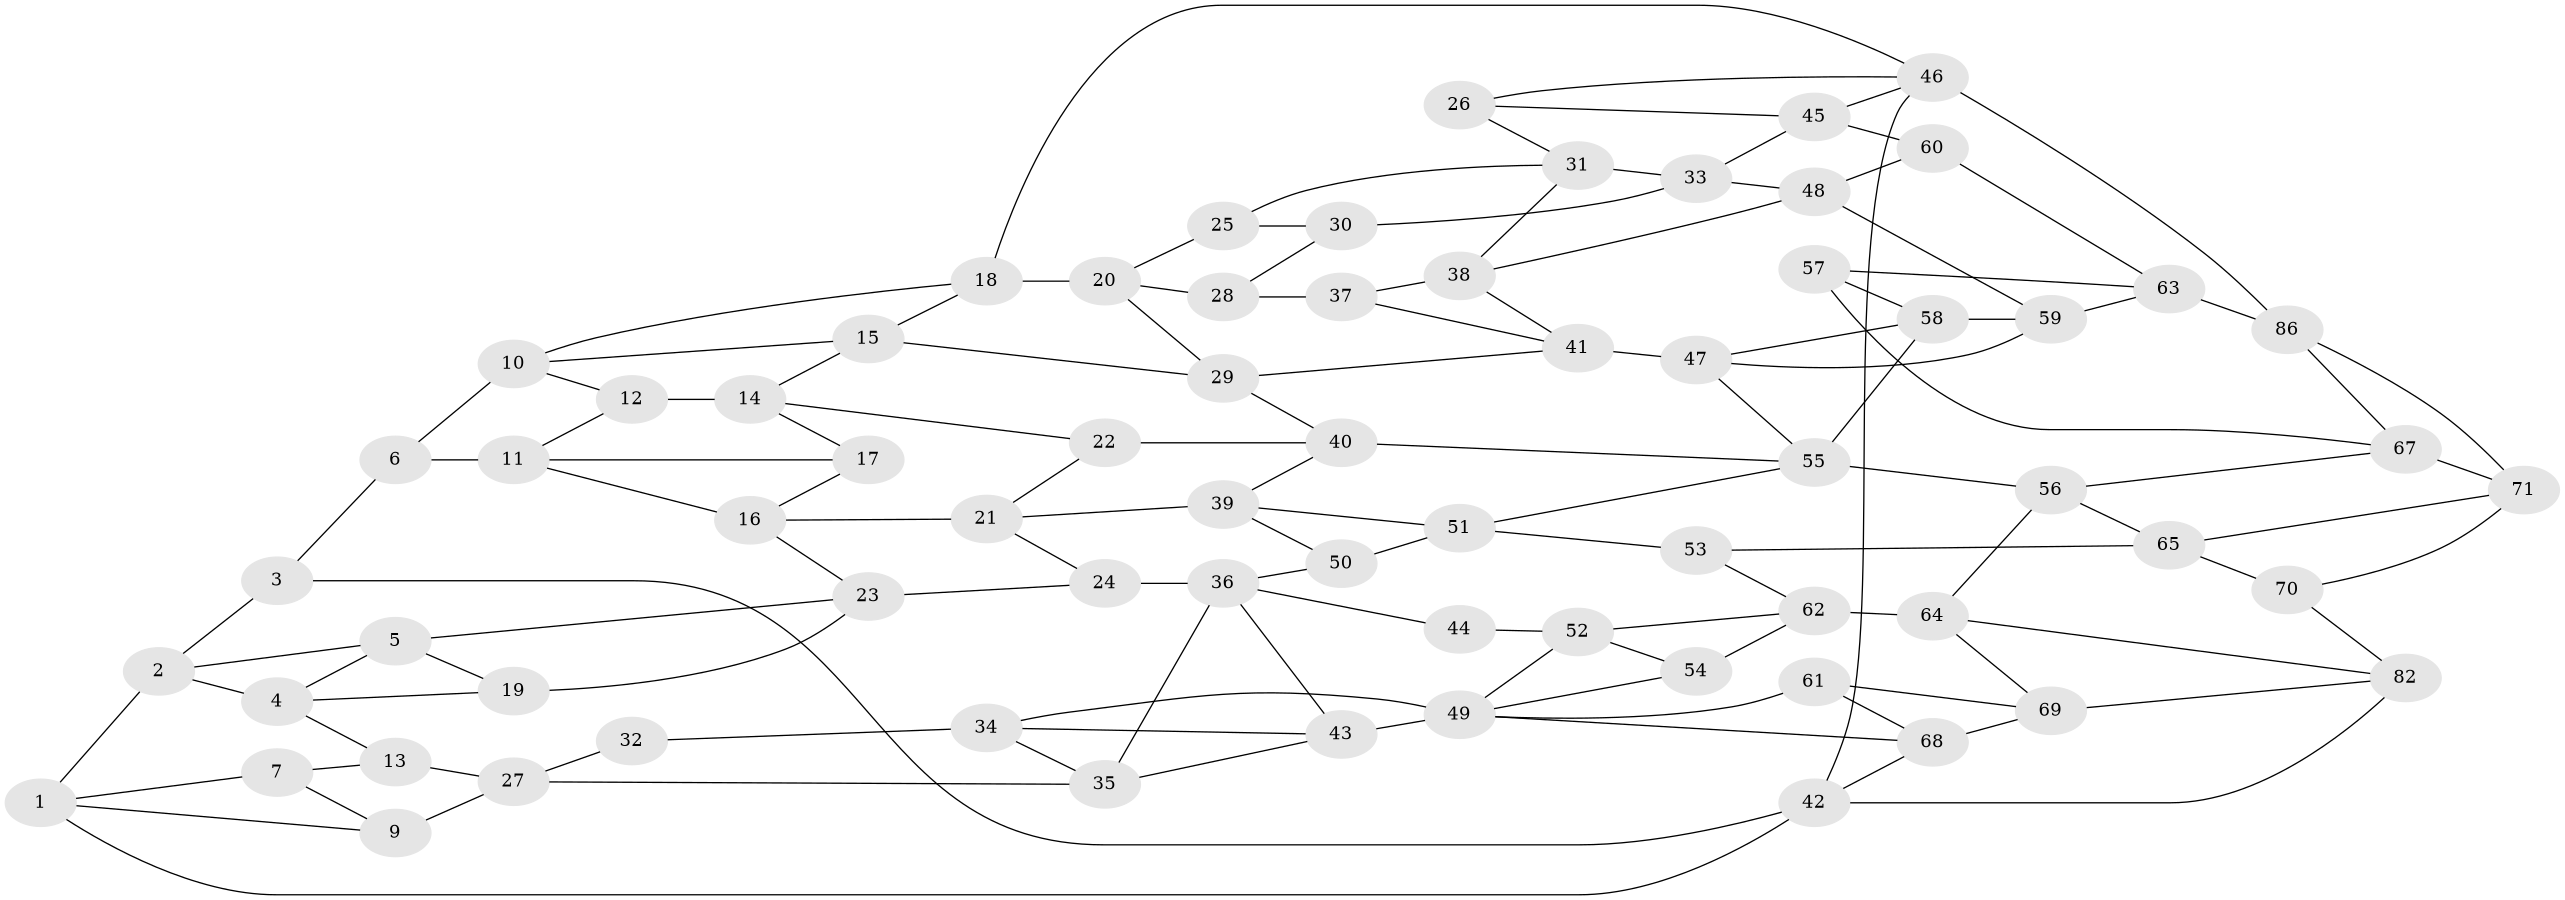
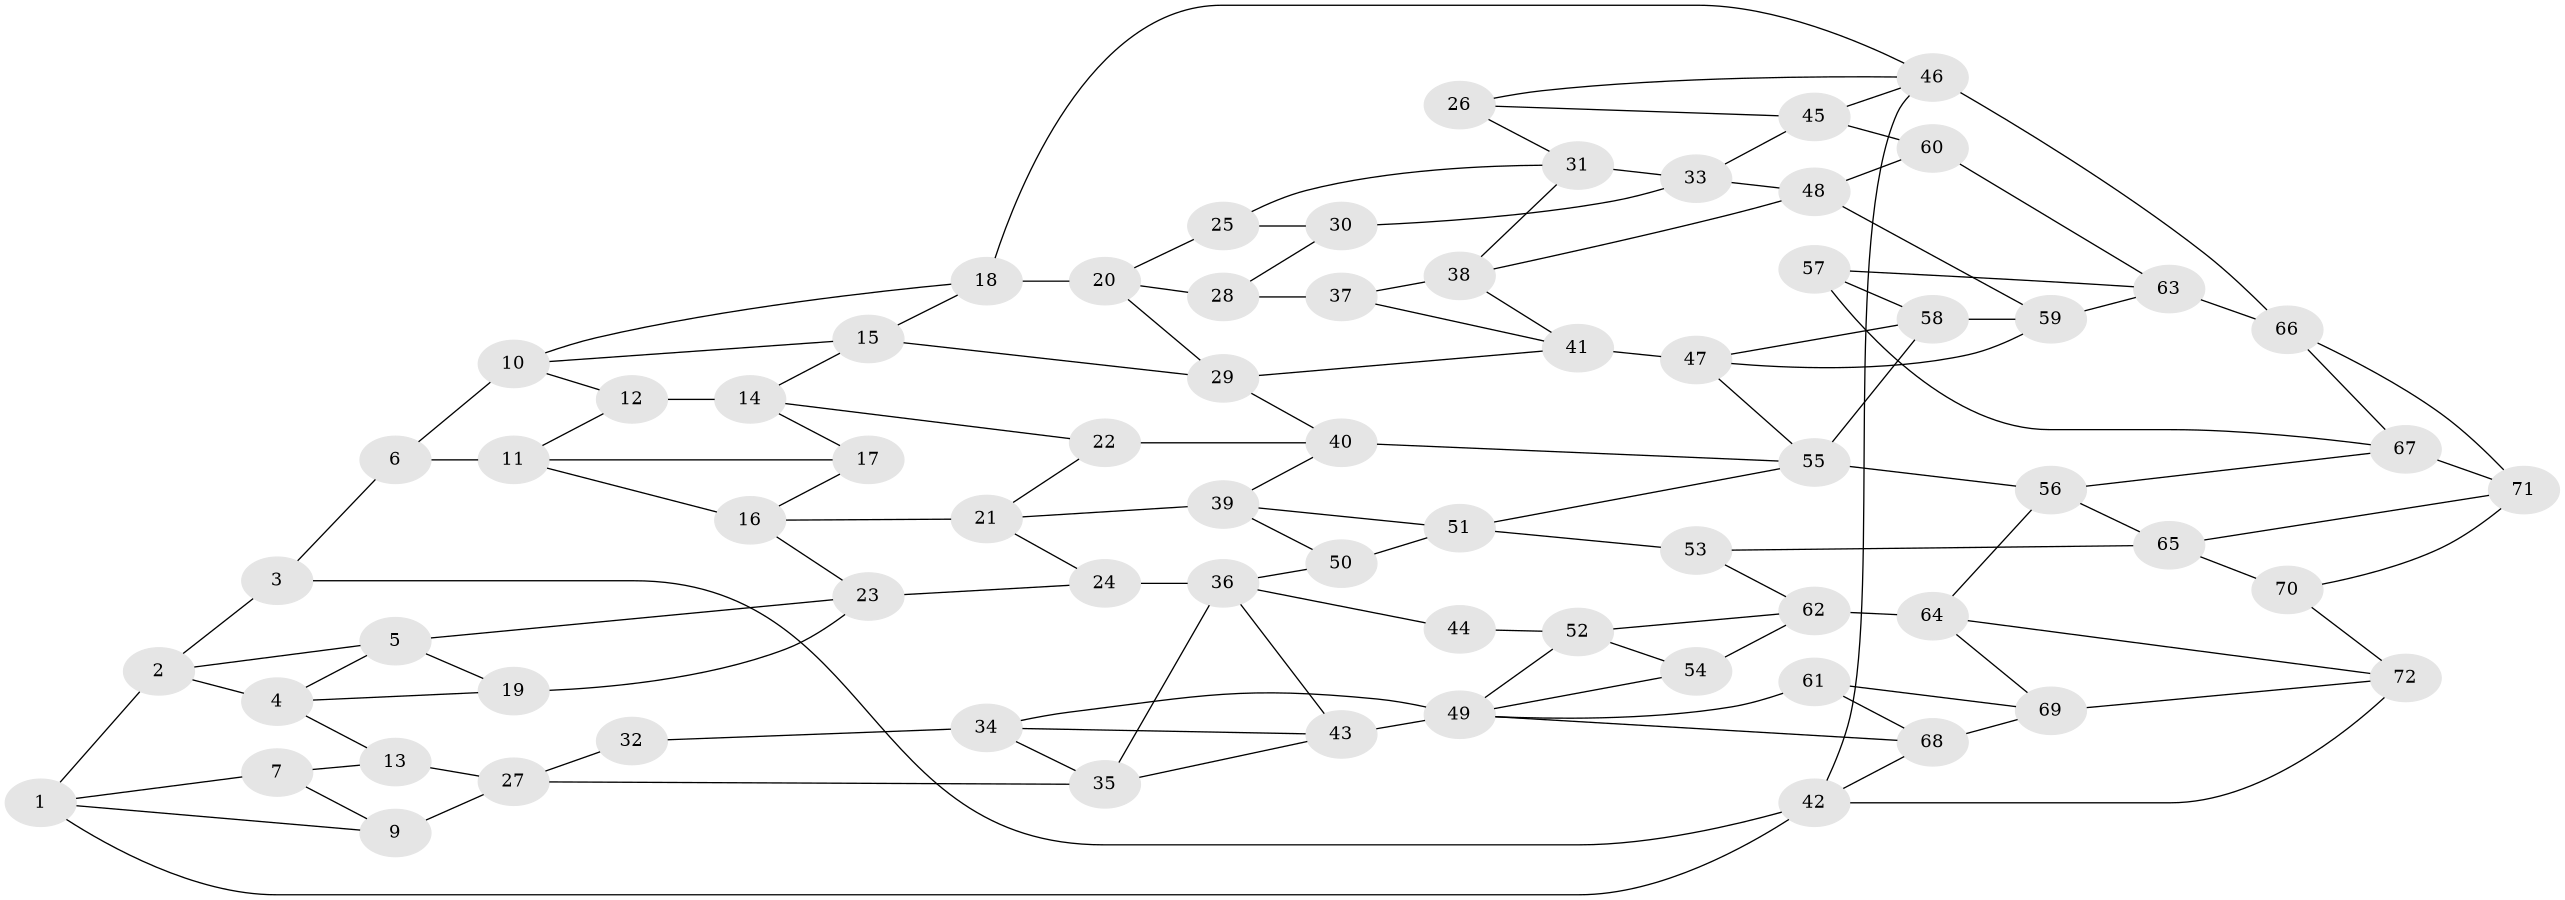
node "86": label "86" -> "66"
node "82": label "82" -> "72"
